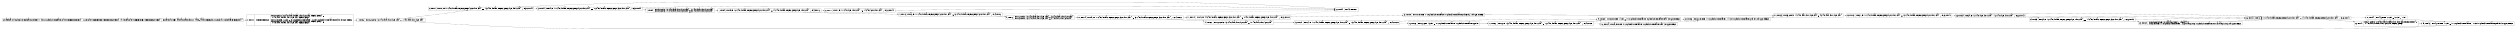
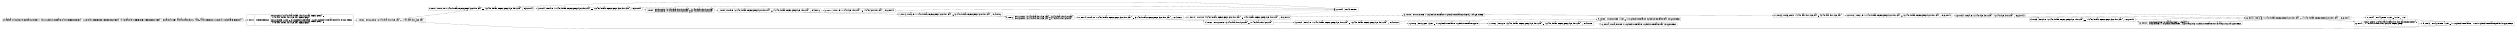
node "20: 0x0032": removed
